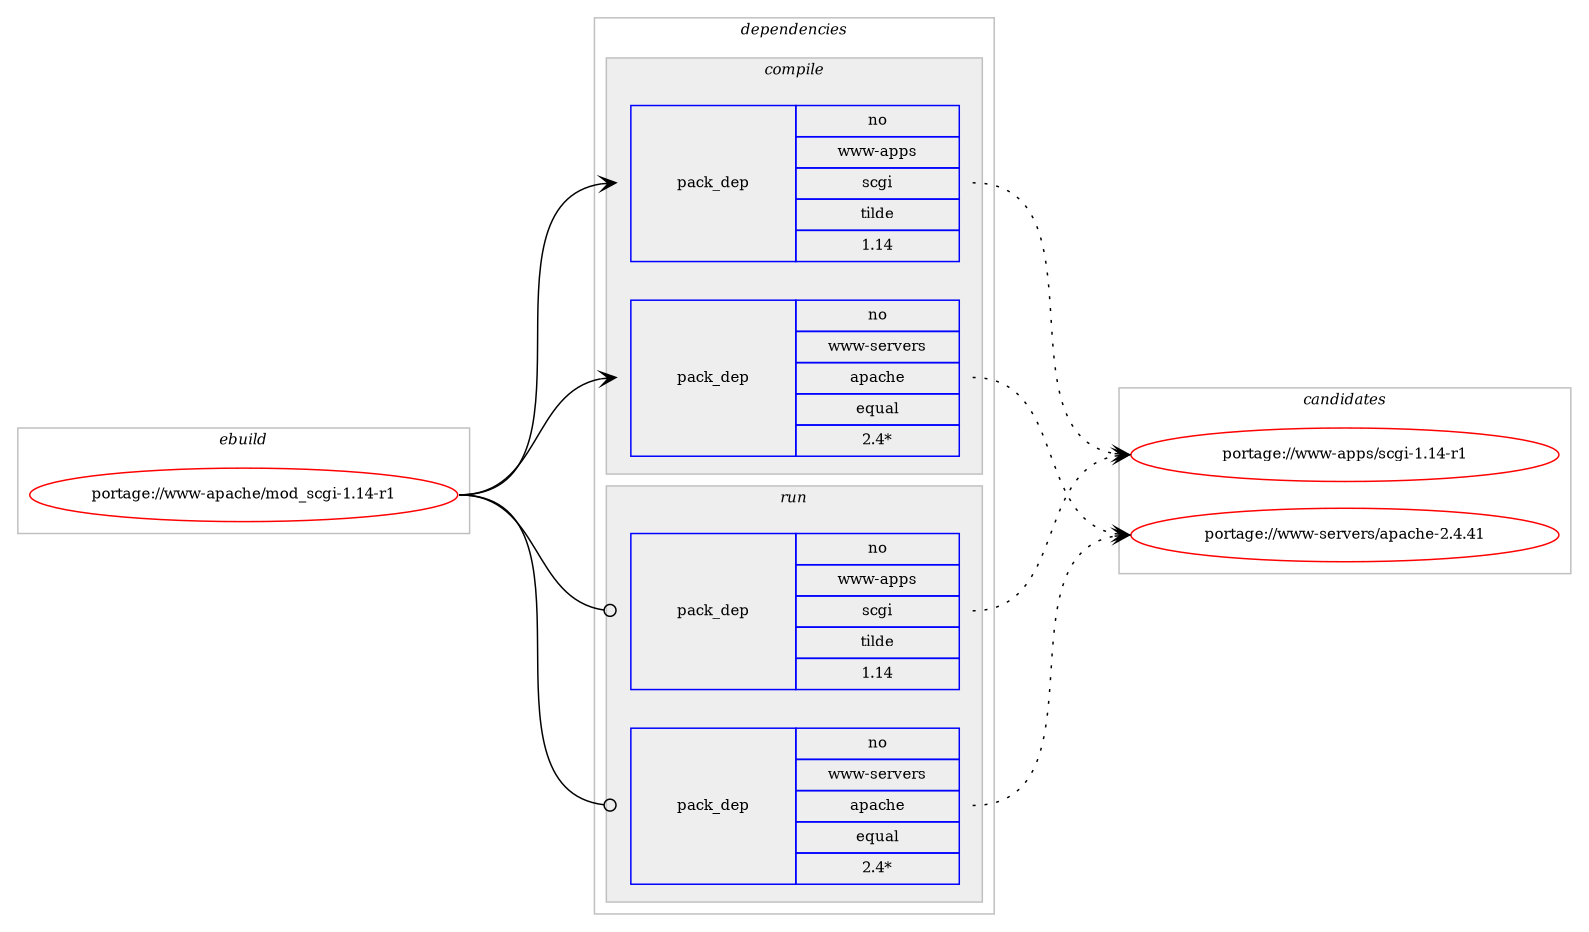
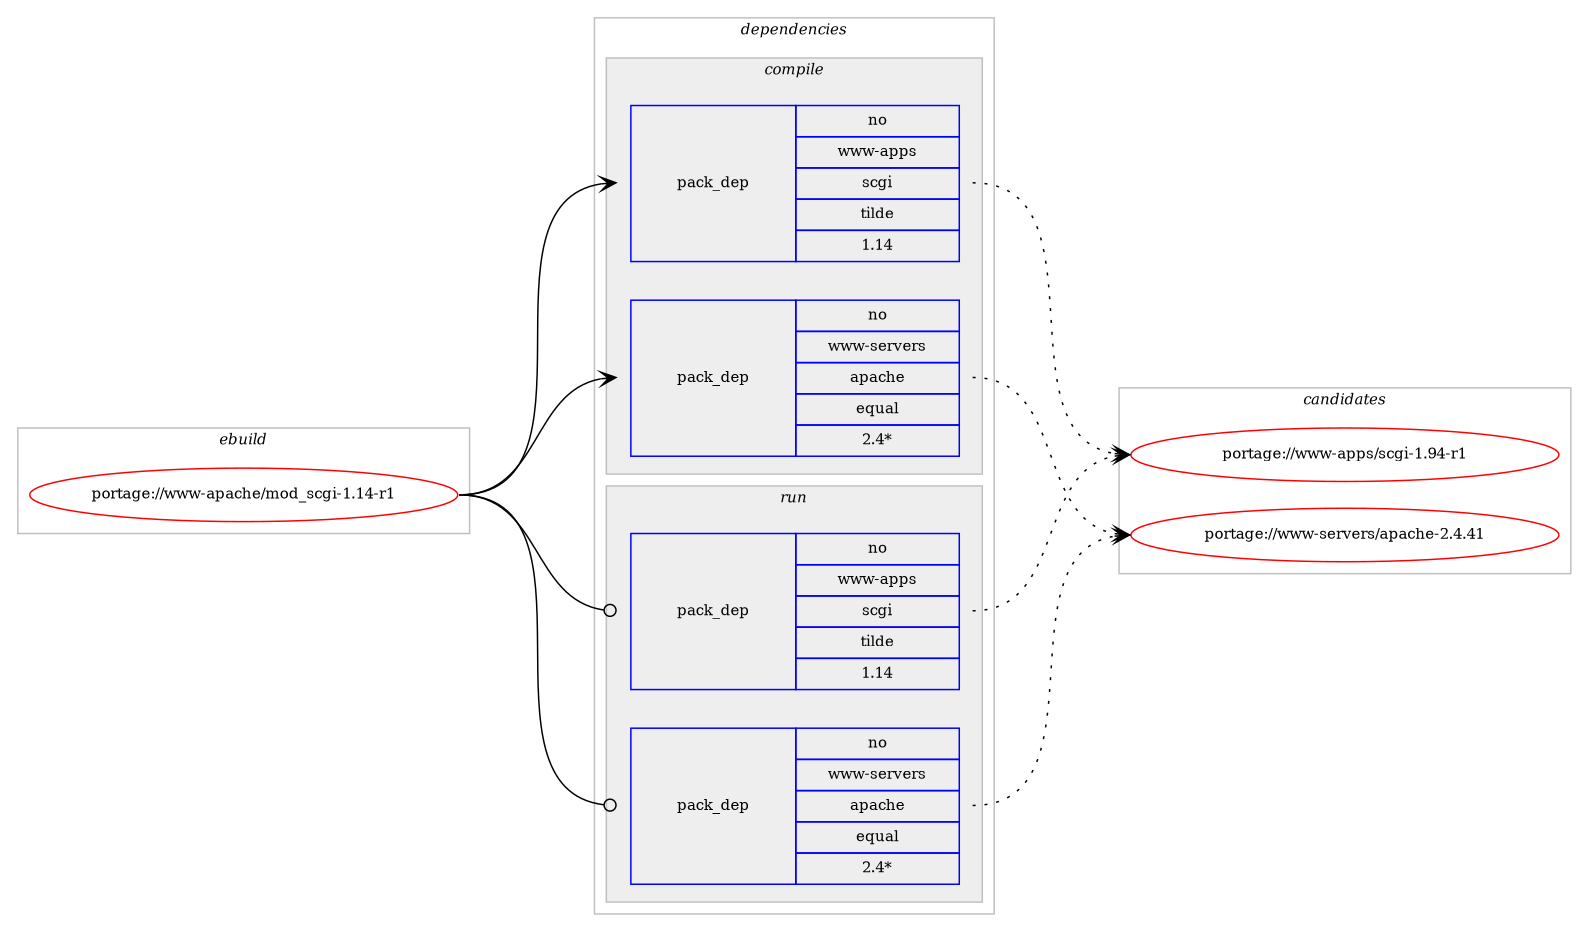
node "portage://www-apps/scgi-1.14-r1": label "portage://www-apps/scgi-1.14-r1" -> "portage://www-apps/scgi-1.94-r1"
